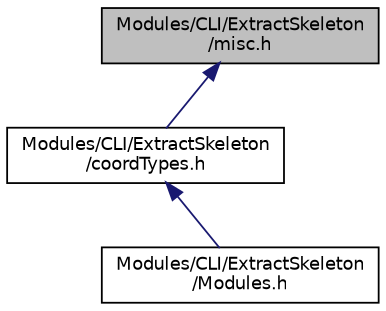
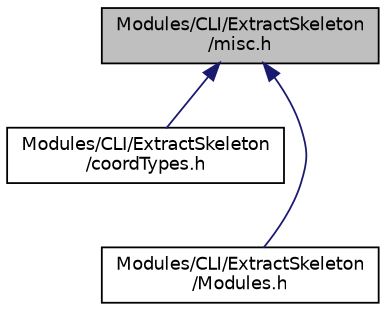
edge "Modules/CLI/ExtractSkeleton /Modules.h" -> "Modules/CLI/ExtractSkeleton /coordTypes.h": now "Modules/CLI/ExtractSkeleton /Modules.h" -> "Modules/CLI/ExtractSkeleton /misc.h"
